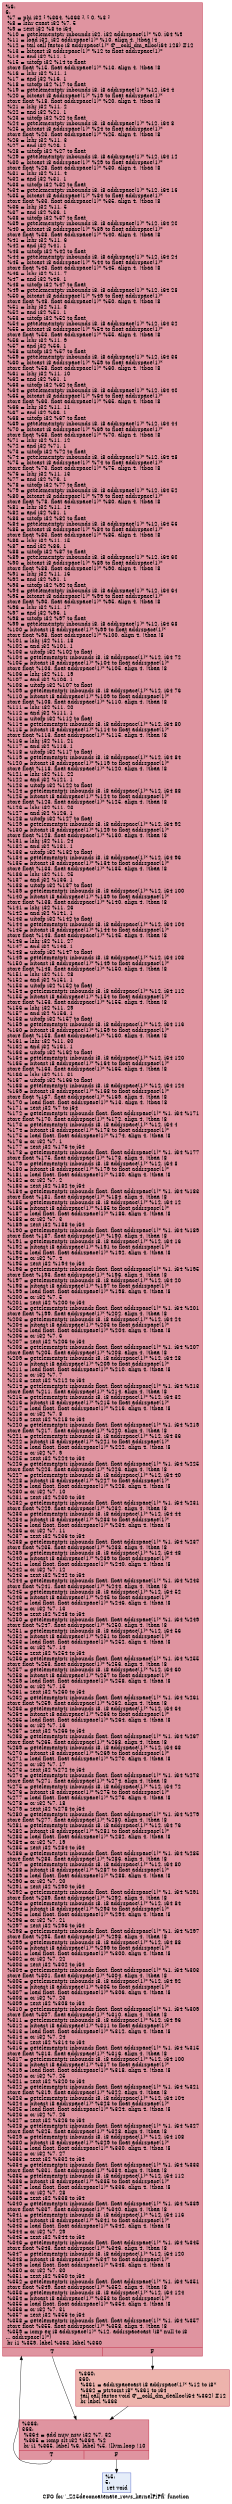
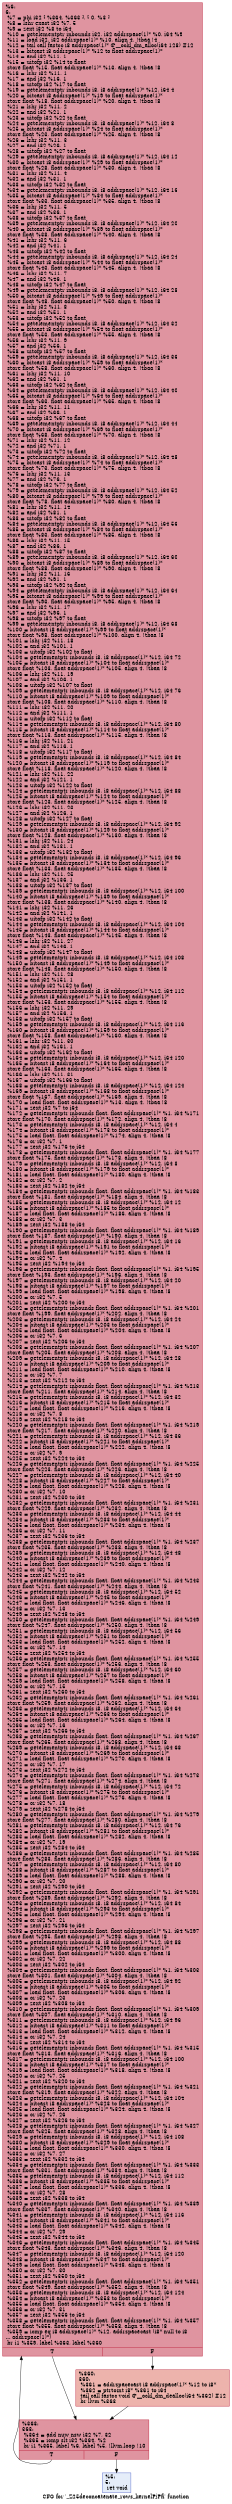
node "%360:": text "br label %363" -> "br llvm %363"
